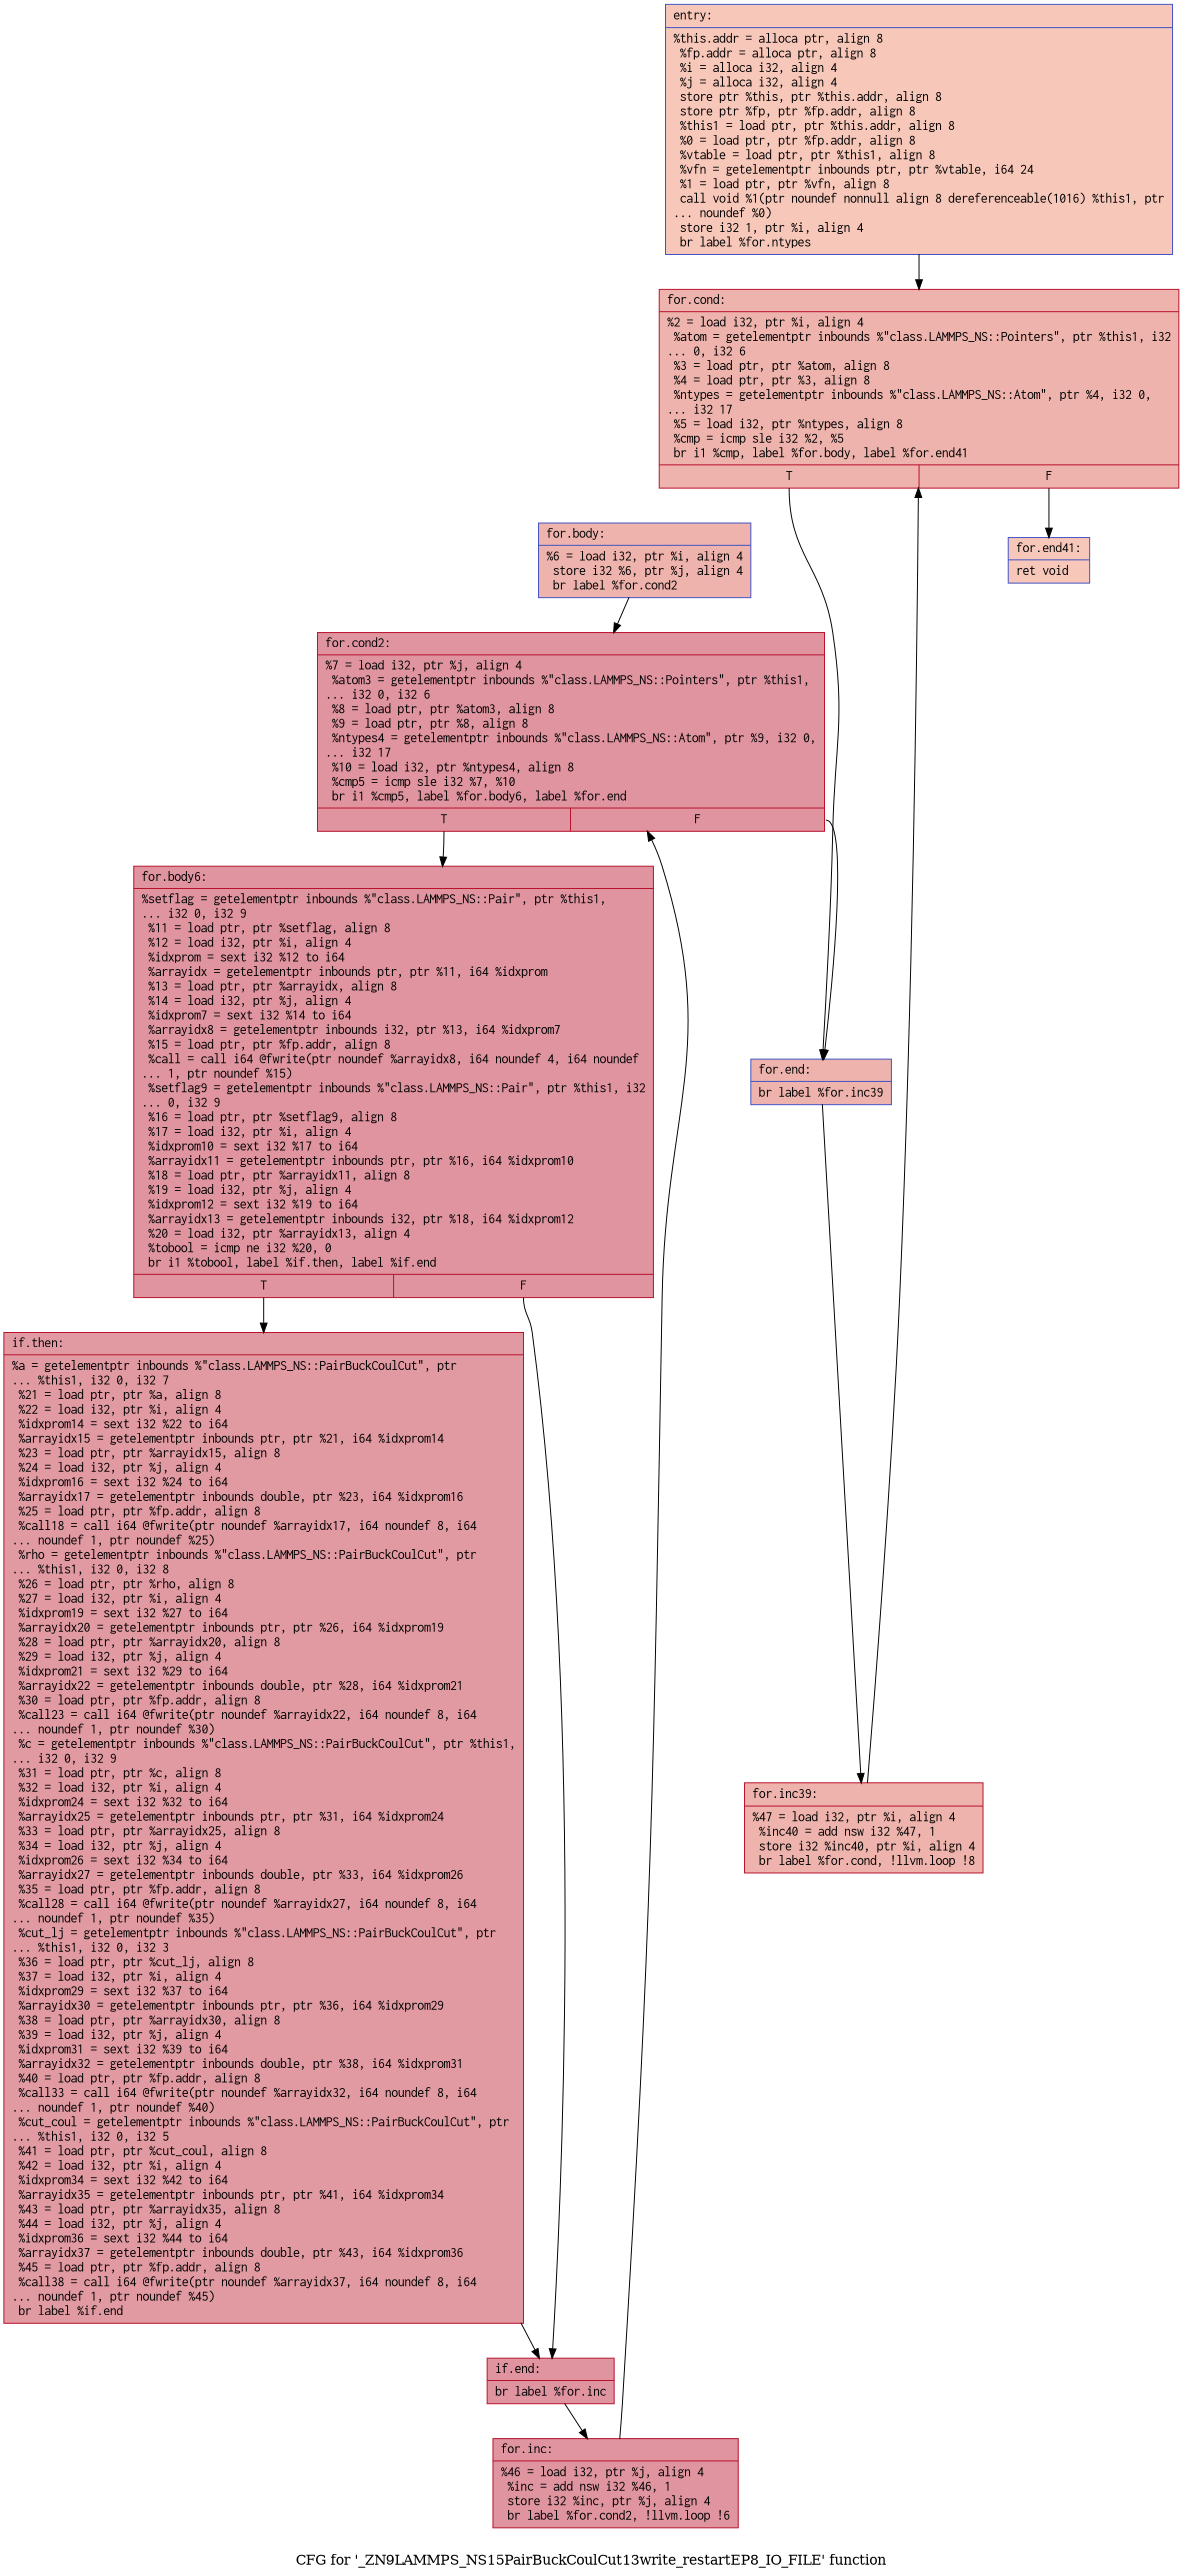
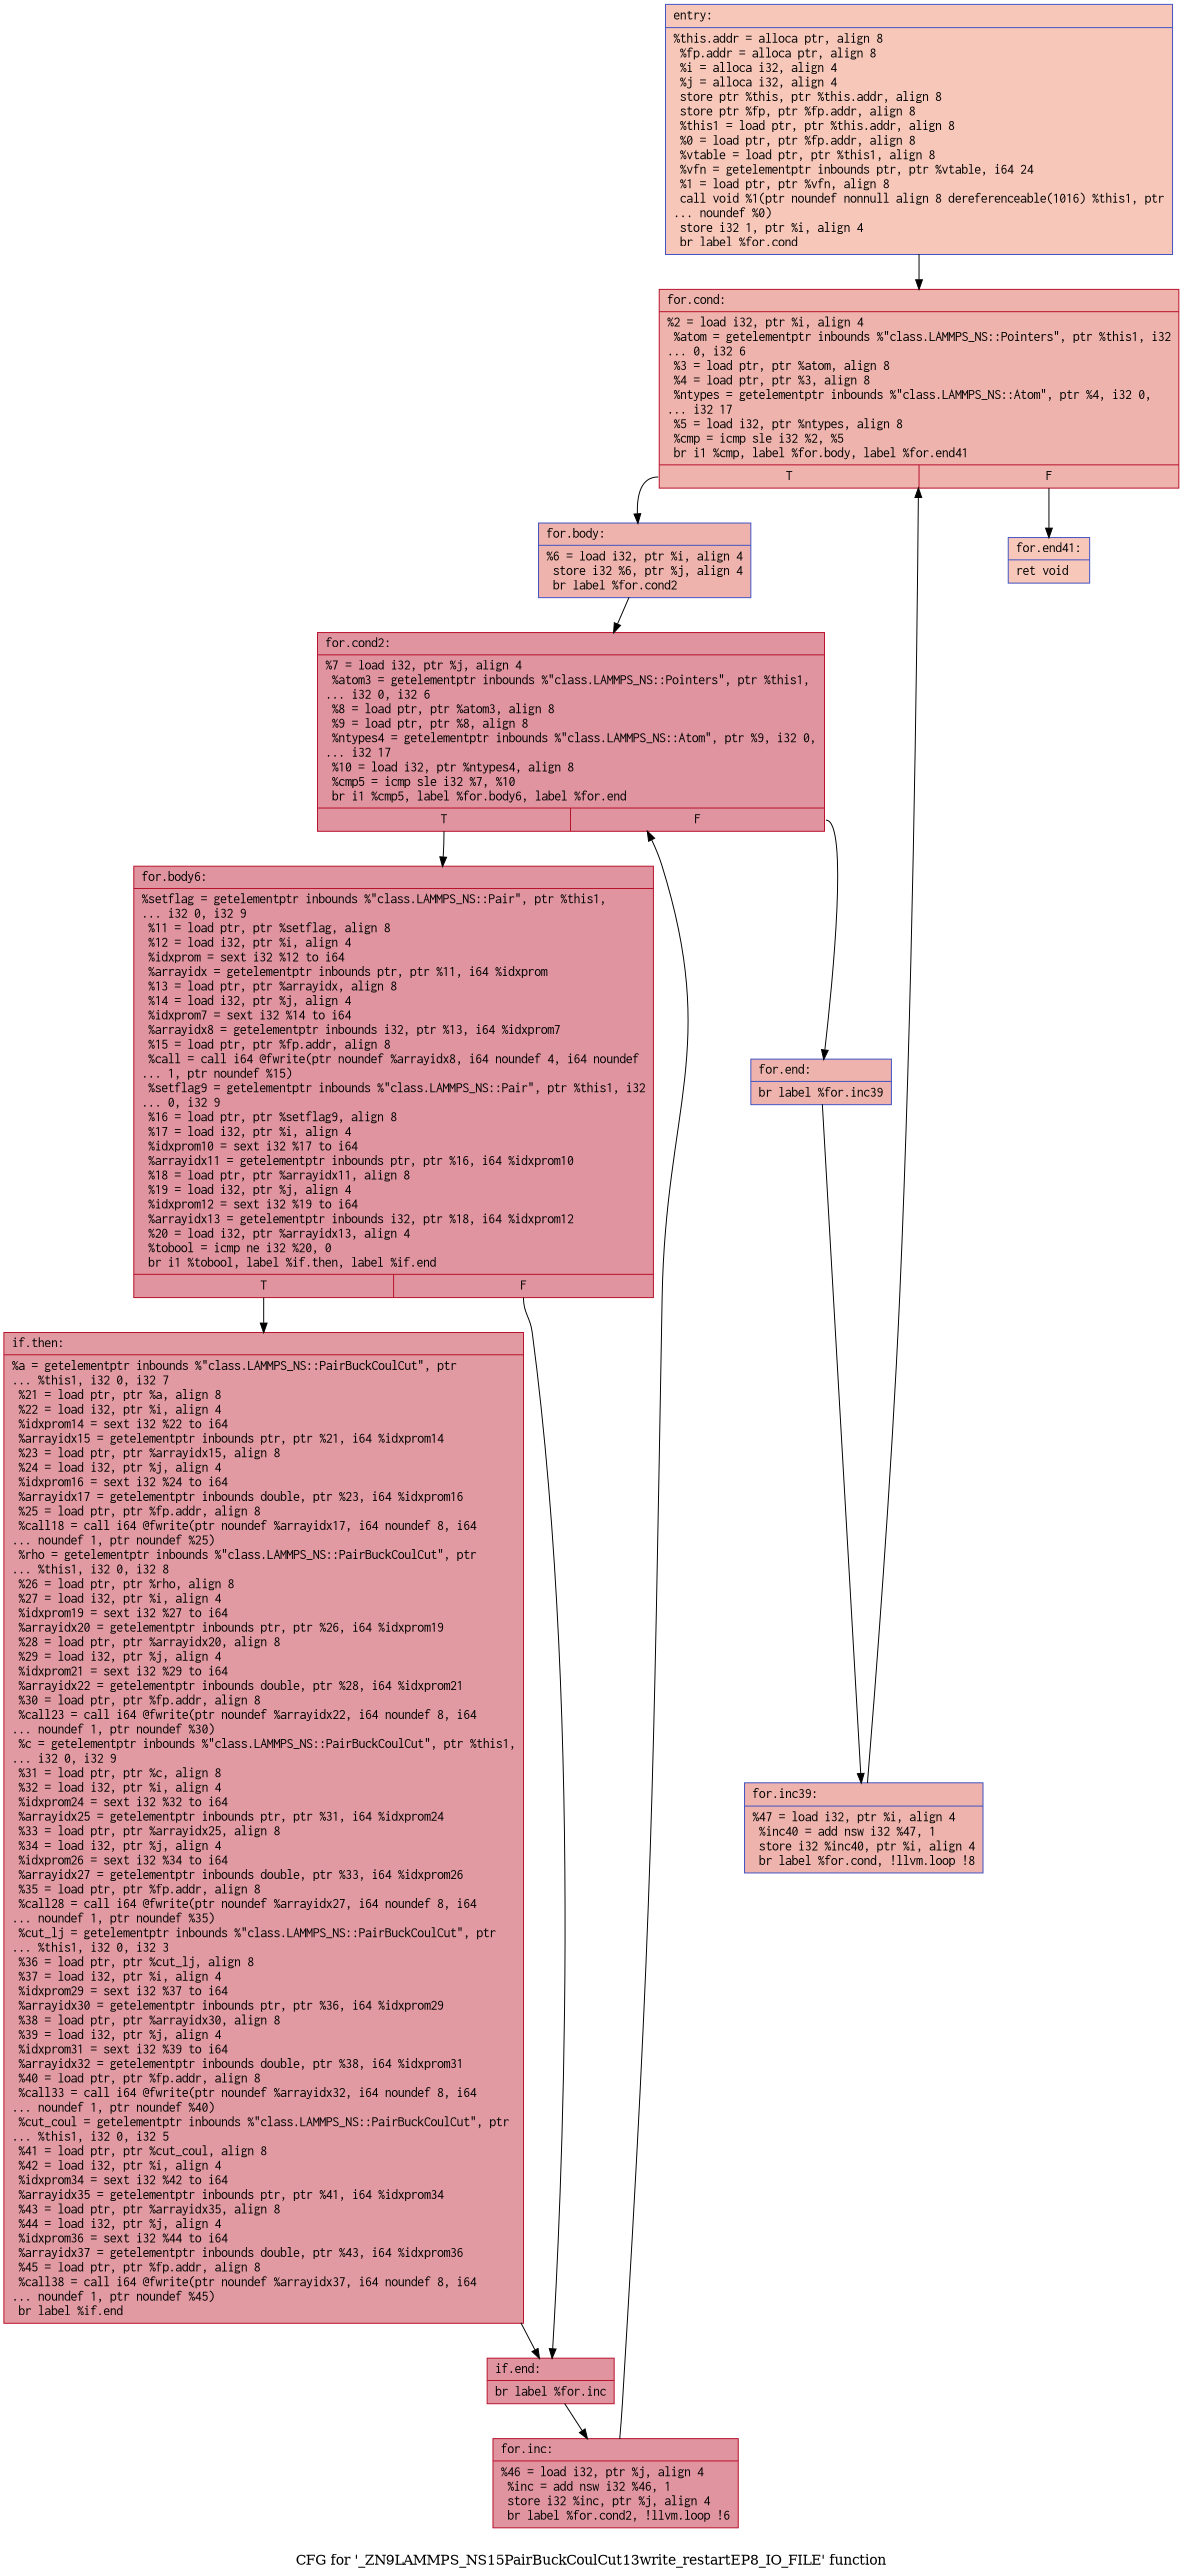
node "entry:": text "br label %for.ntypes" -> "br label %for.cond"
edge "for.cond:" -> "for.end:": now "for.cond:" -> "for.body:"
node "for.inc39:": color #b70d28ff -> #3d50c3ff
